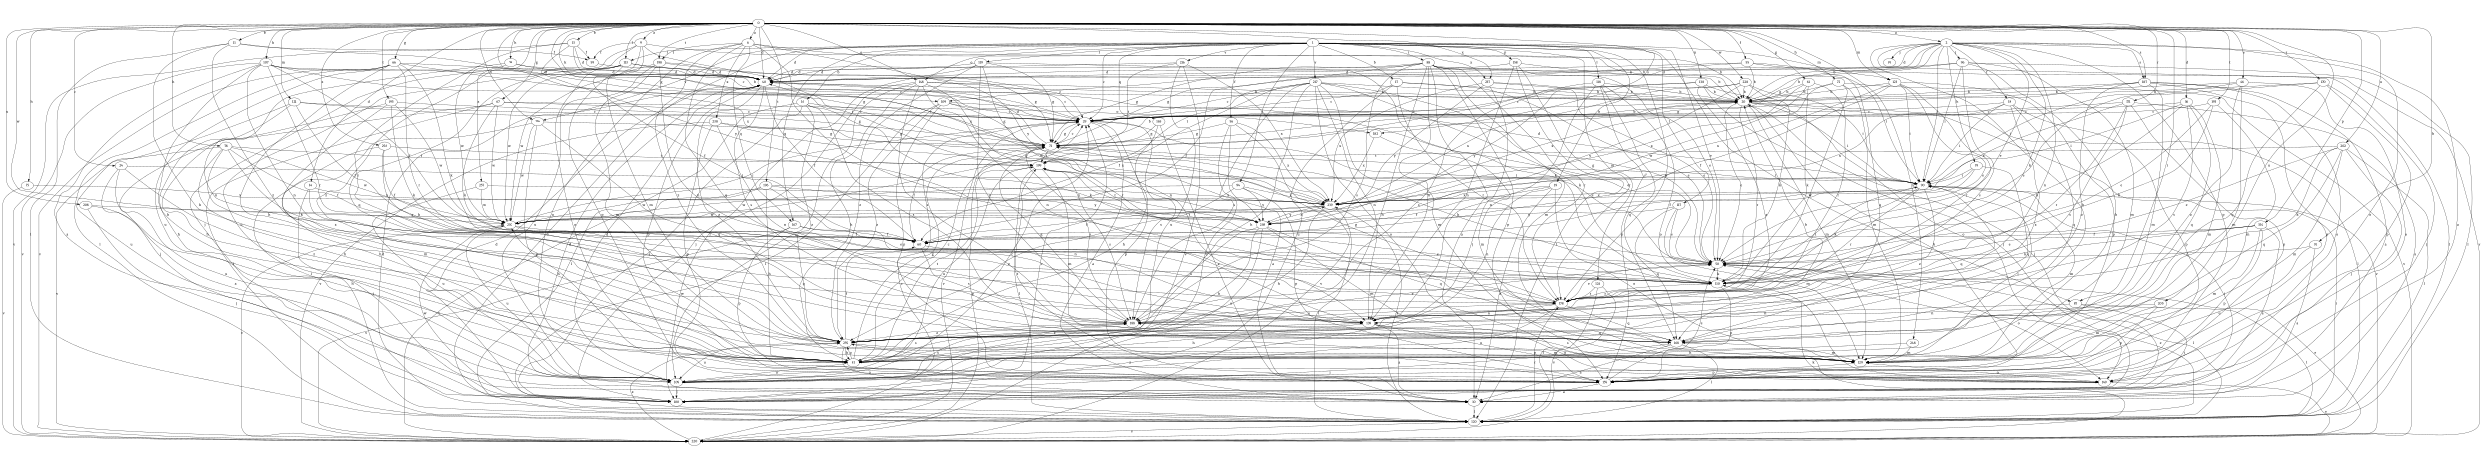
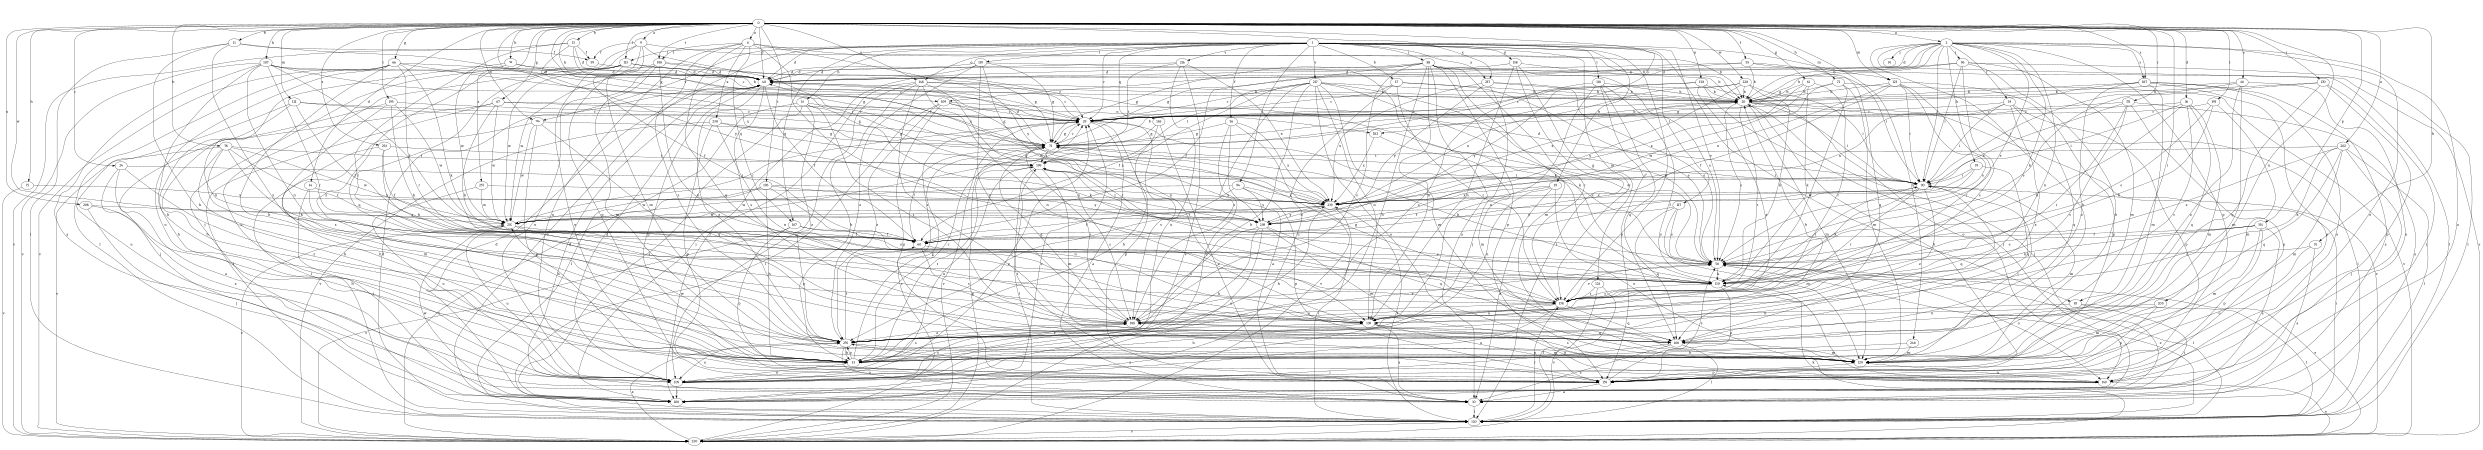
edge "100" -> "90": removed, label "i"
